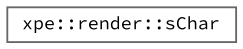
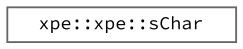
node "xpe::render::sChar": label "xpe::render::sChar" -> "xpe::xpe::sChar"
